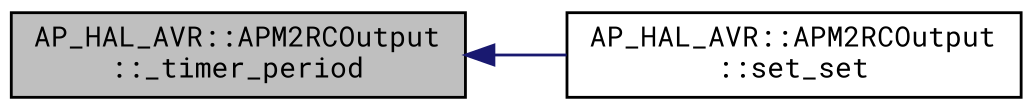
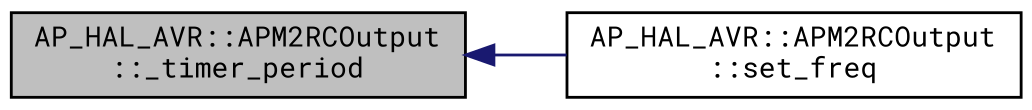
node "AP_HAL_AVR::APM2RCOutput ::set_set": label "AP_HAL_AVR::APM2RCOutput ::set_set" -> "AP_HAL_AVR::APM2RCOutput ::set_freq"
